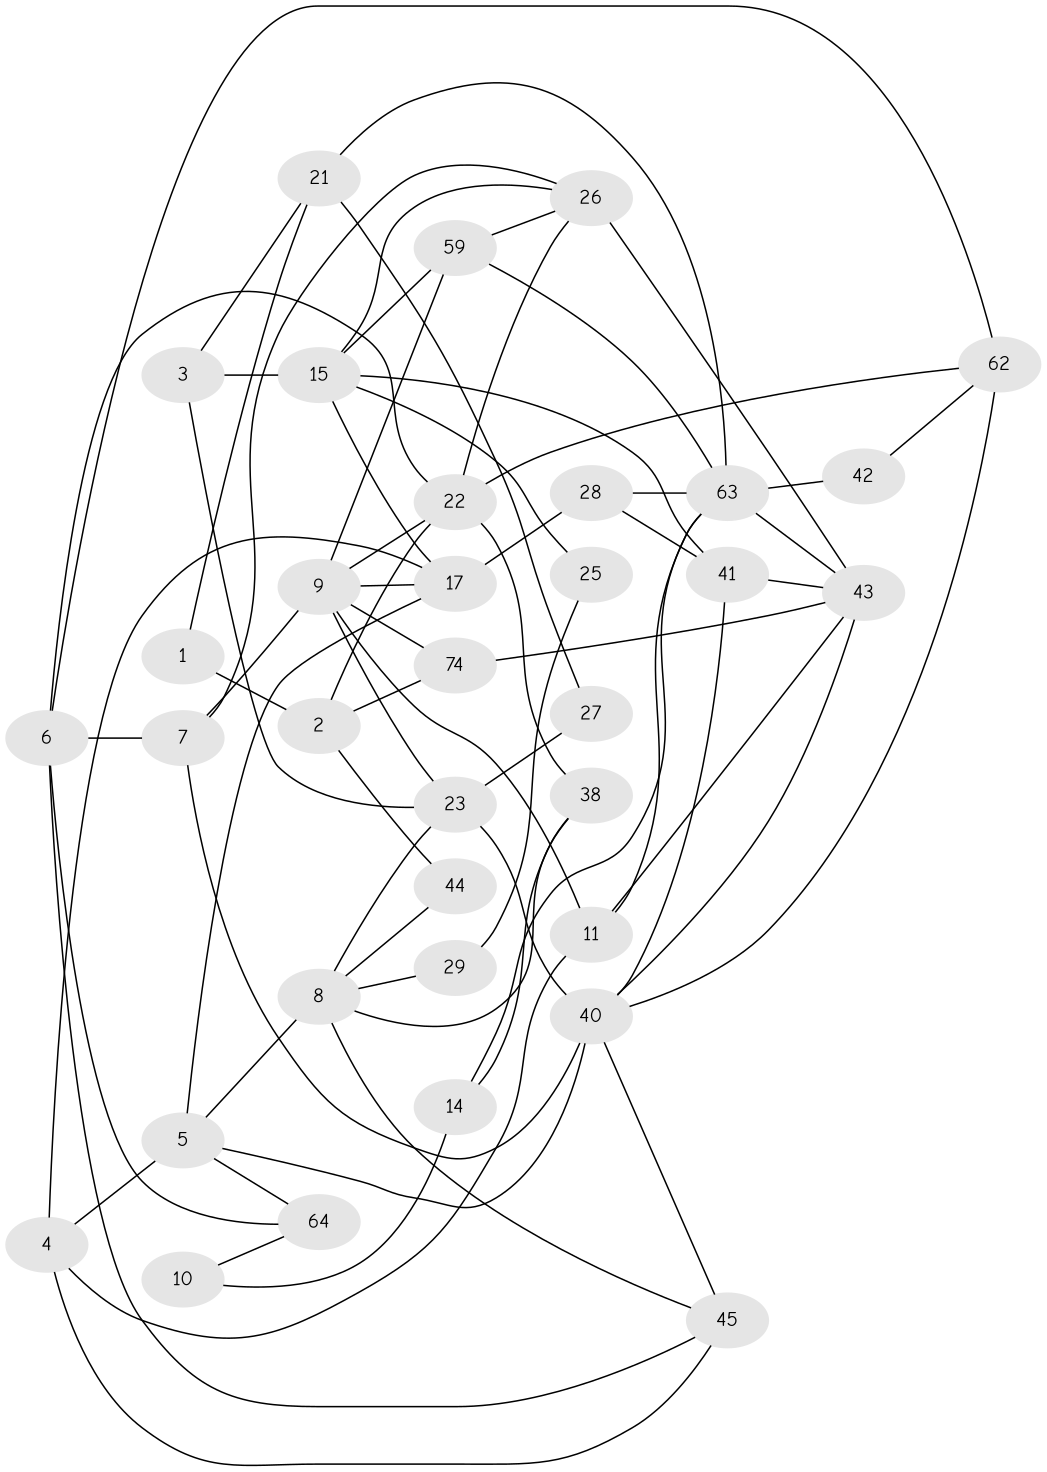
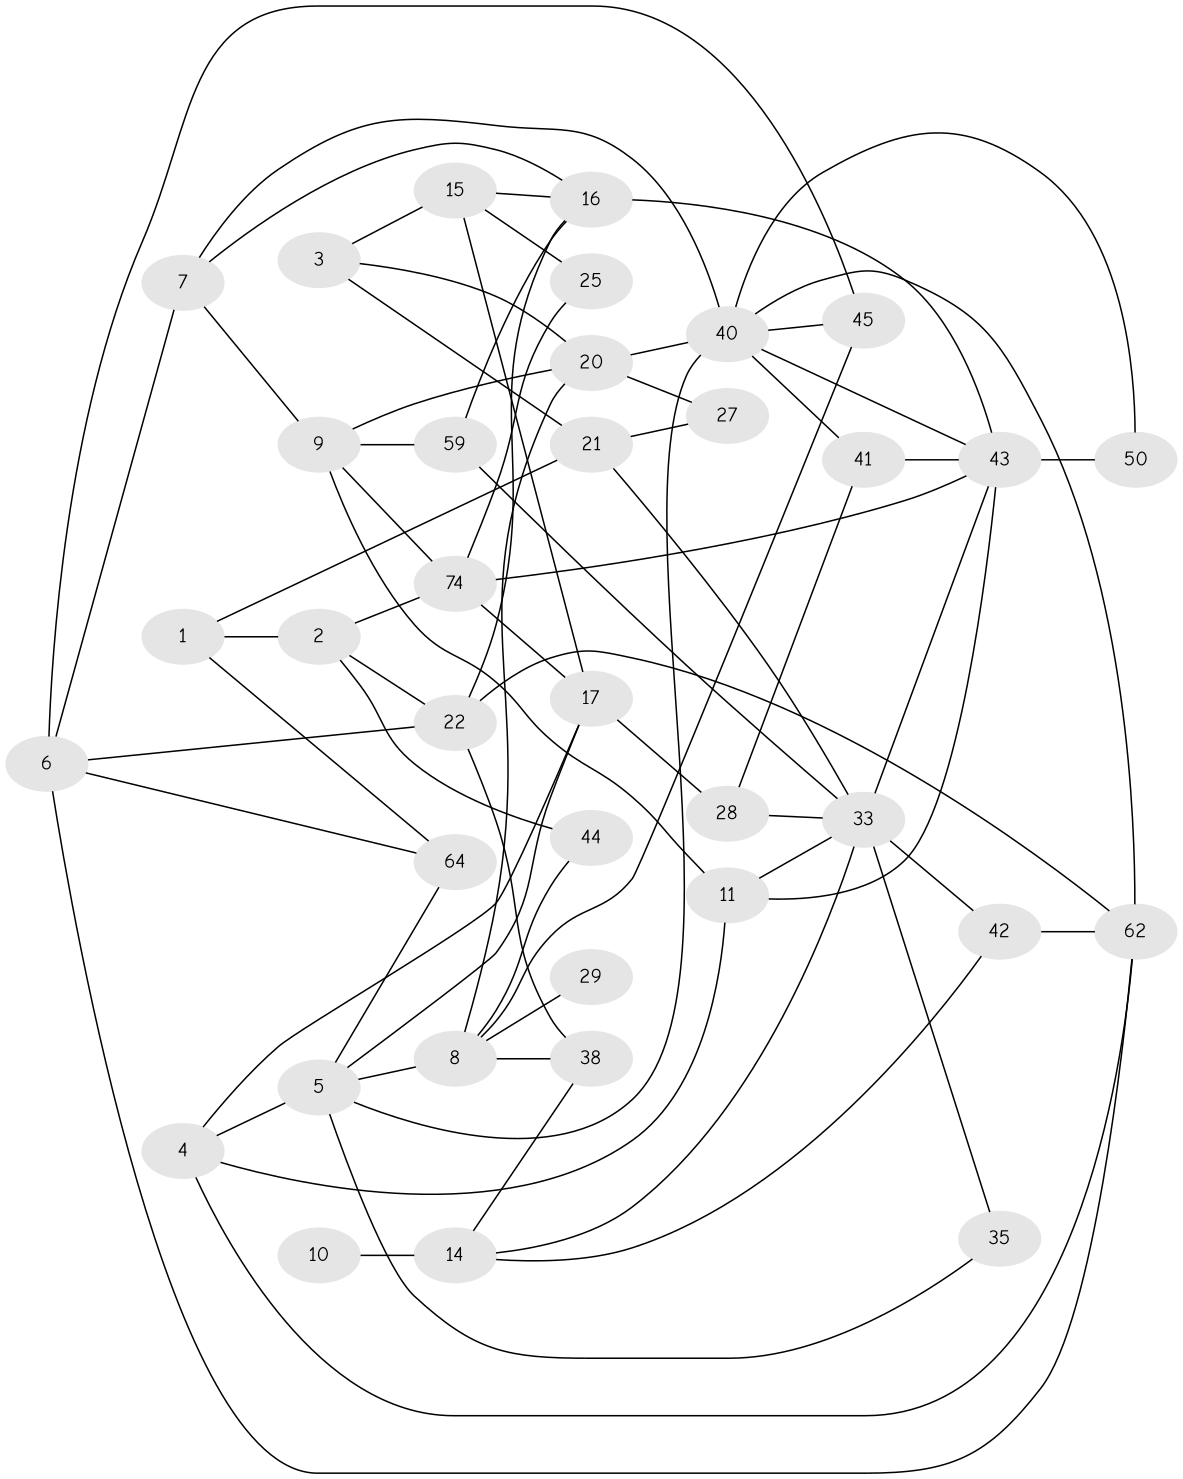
node "26": label "26" -> "16"
edge "59" -- "15": removed
edge "15" -- "41": removed
node "50": added
node "63": label "63" -> "33"
edge "22" -- "9": removed
edge "17" -- "9": now "17" -- "74"
edge "25" -- "29": now "25" -- "74"
node "23": label "23" -> "20"
edge "42" -- "14": added
node "35": added
edge "64" -- "10": now "64" -- "1"
edge "4" -- "45": now "4" -- "62"
